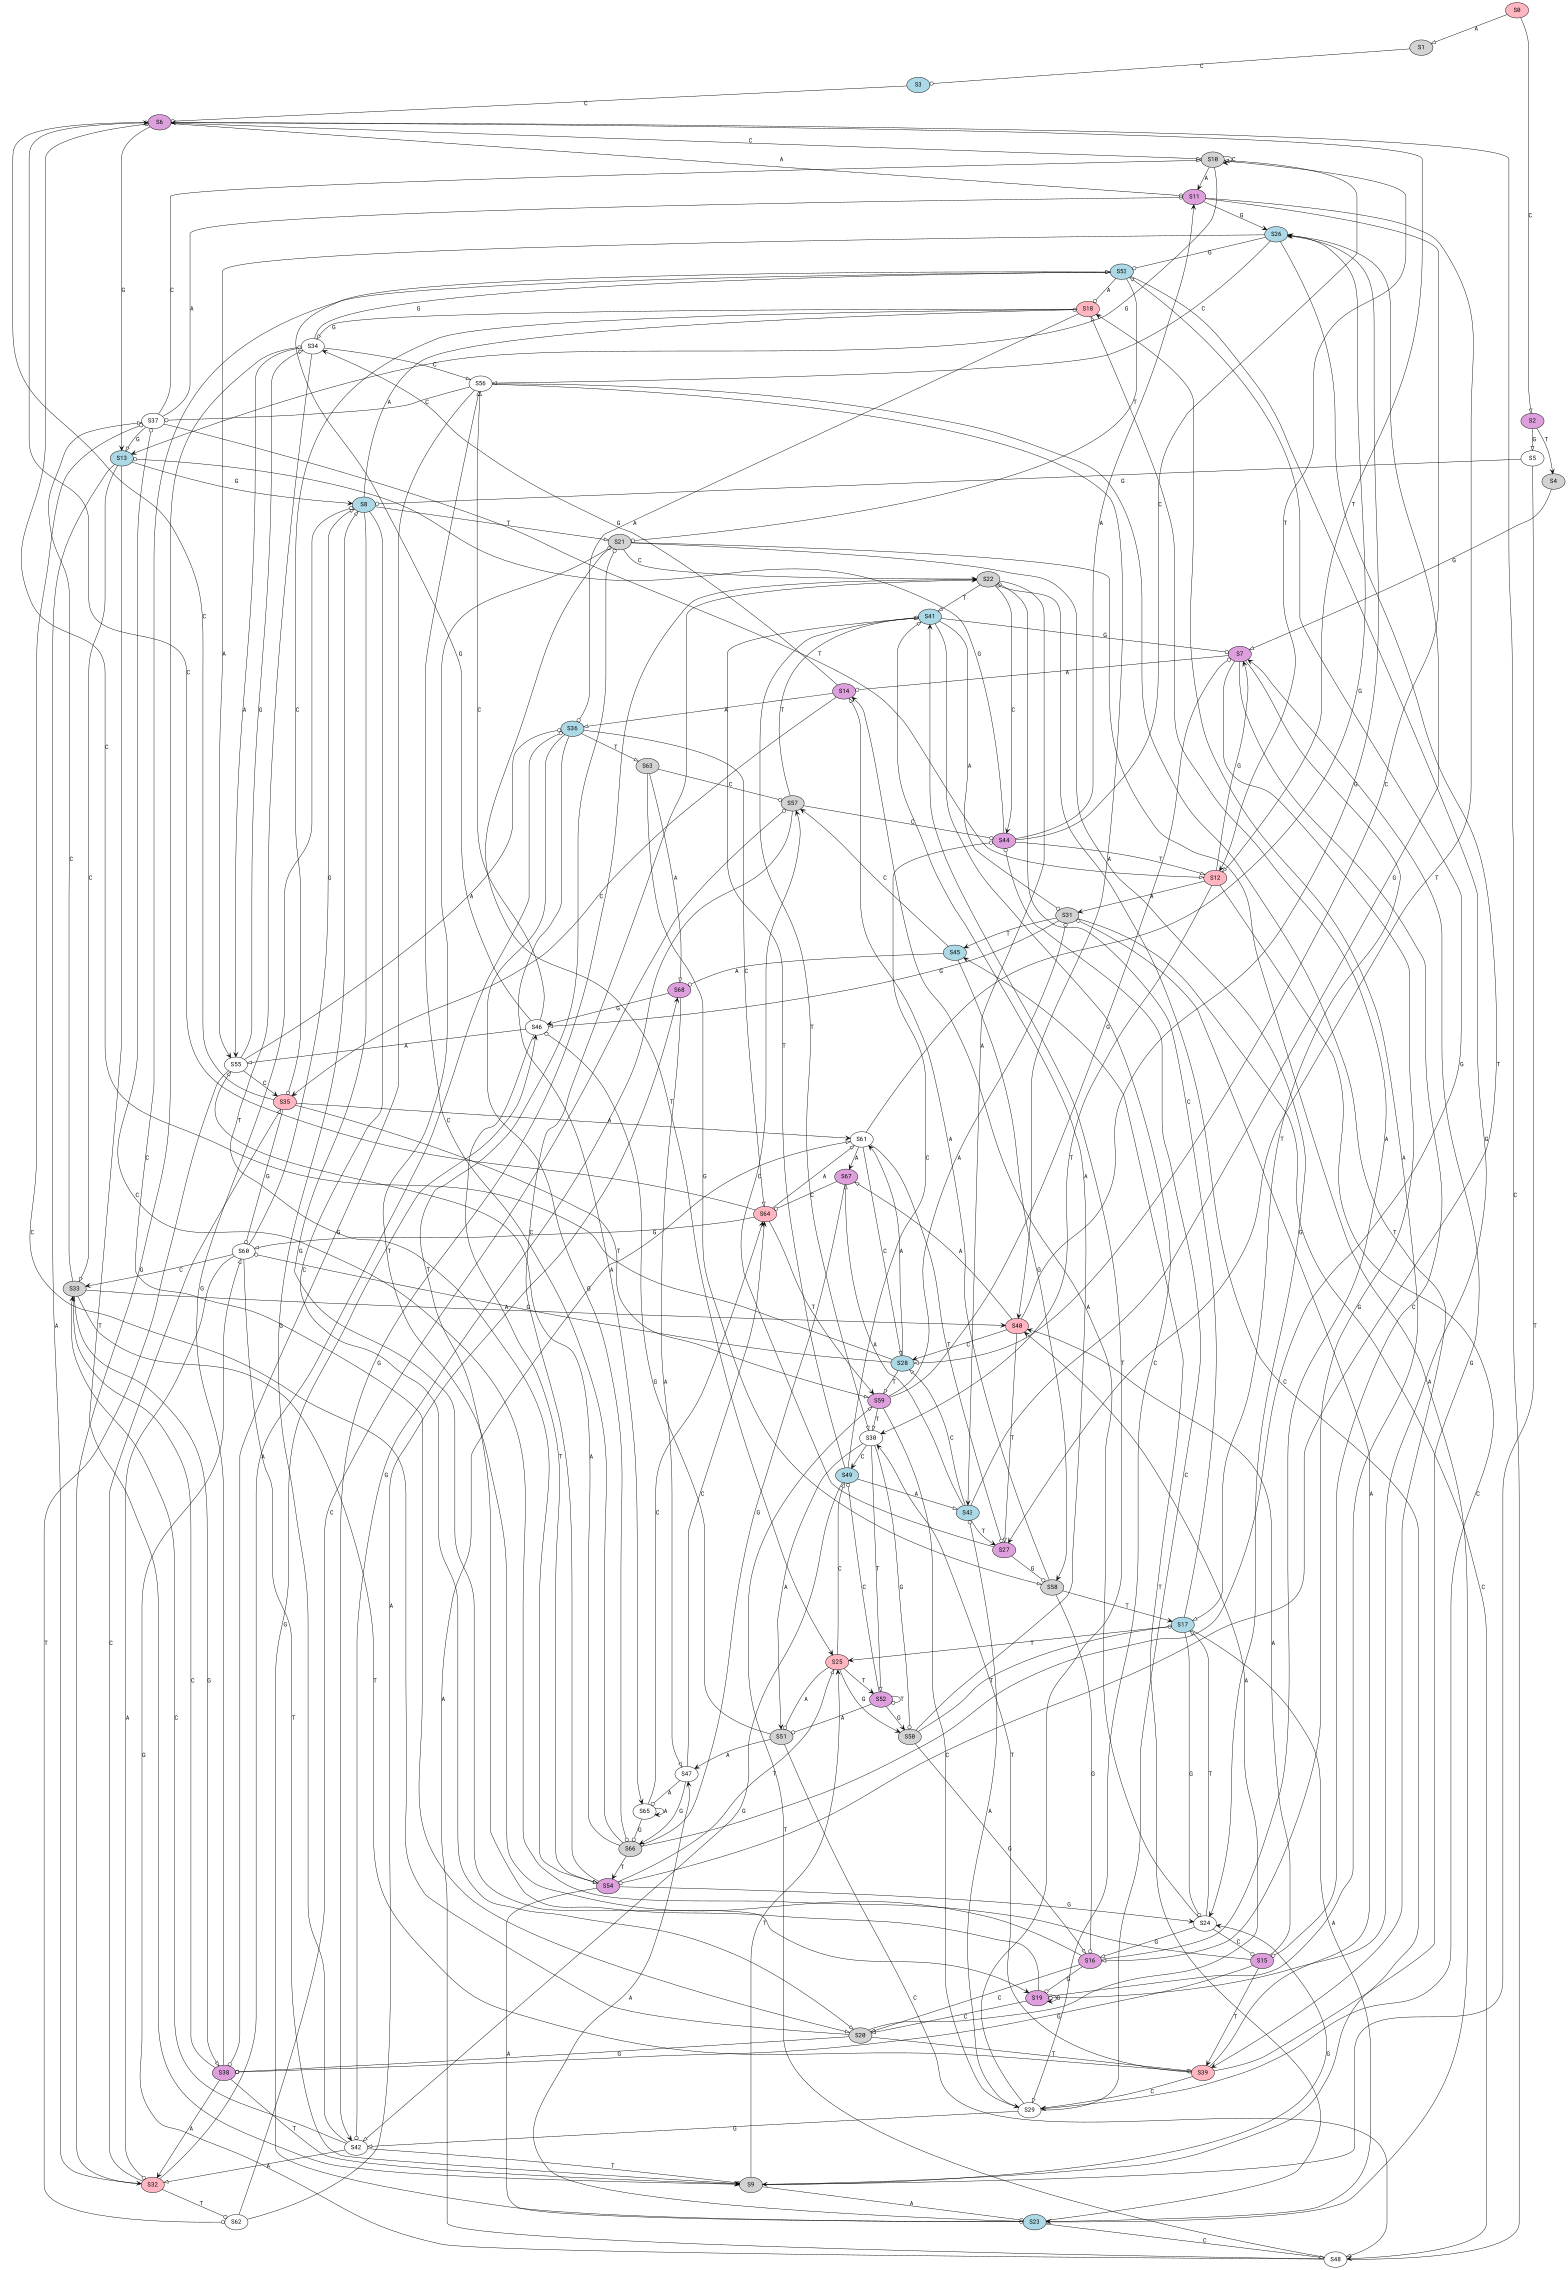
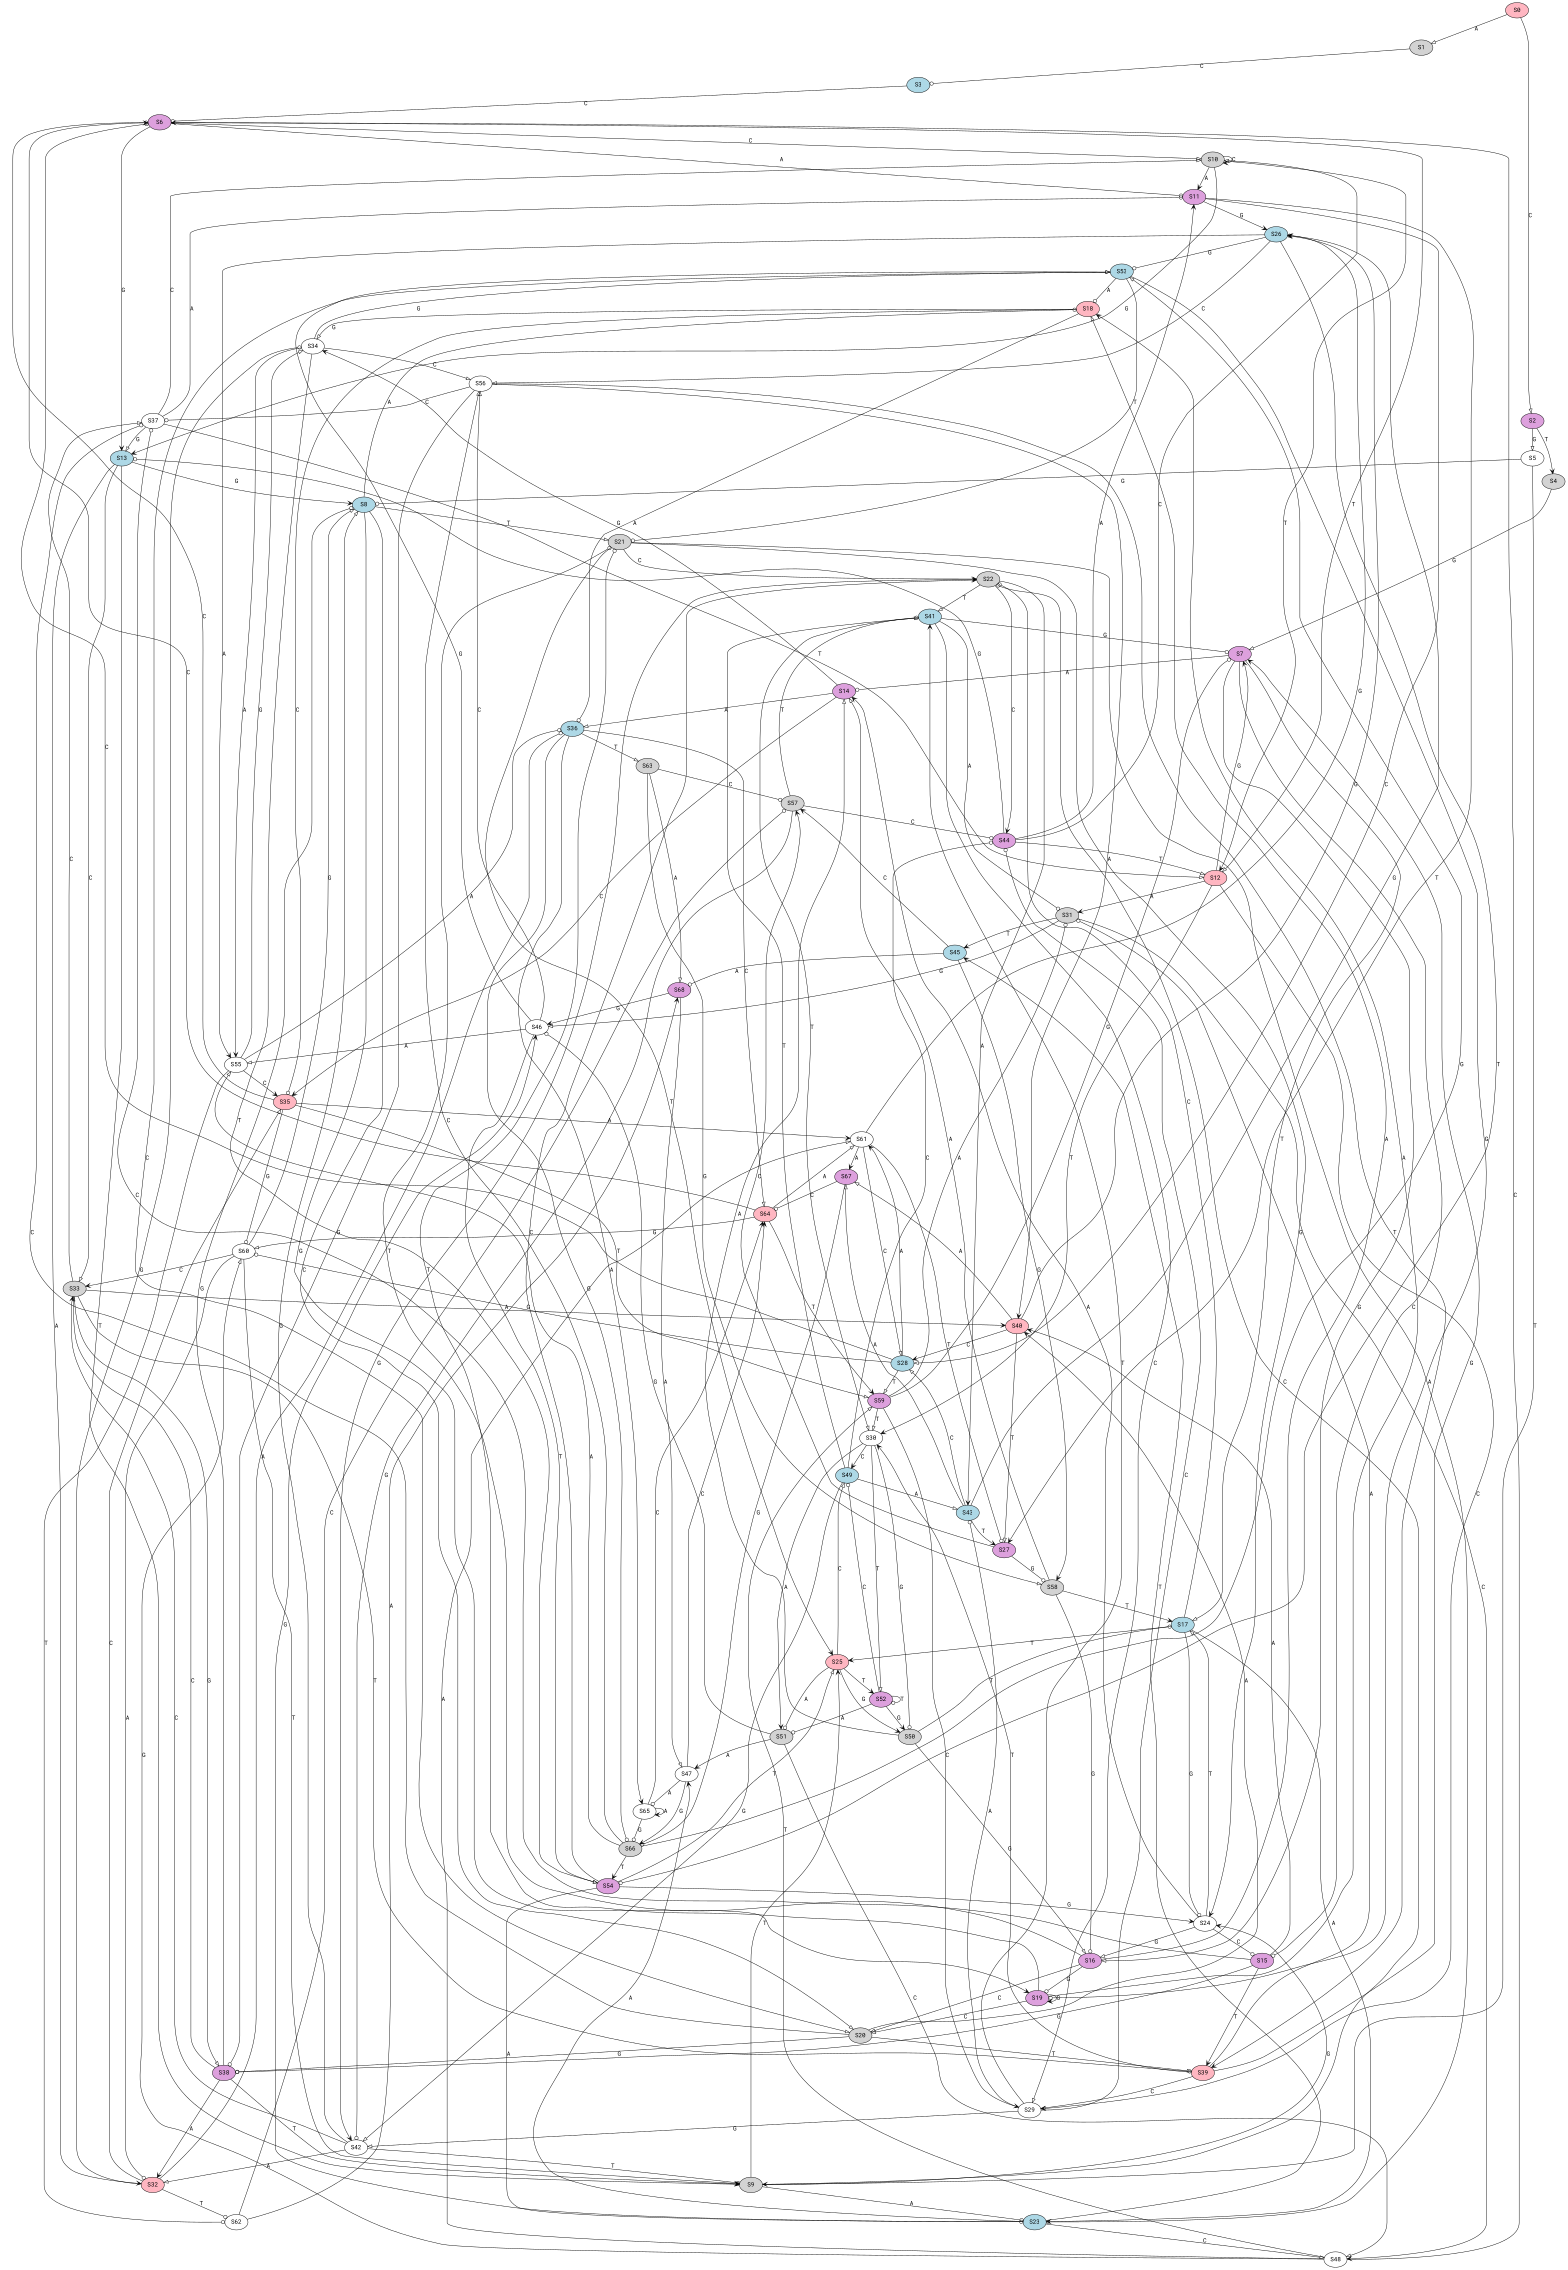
edge "S50" -> "S41": now "S50" -> "S14"
